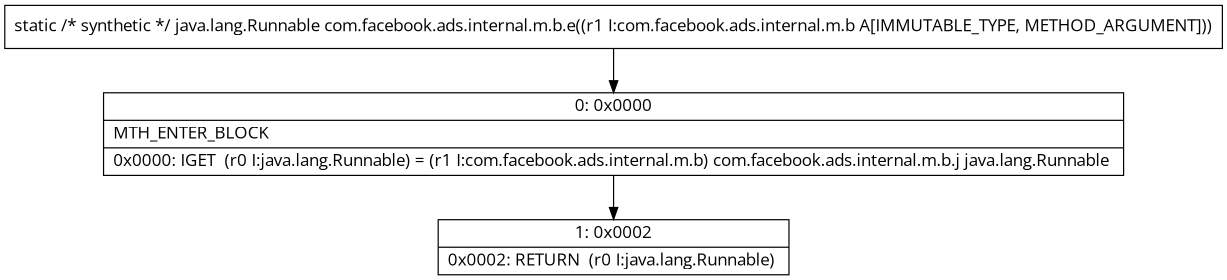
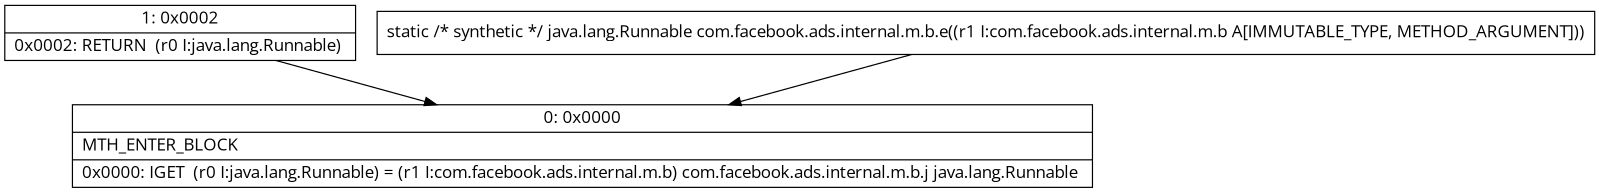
edge "0: 0x0000" -> "1: 0x0002": reversed
